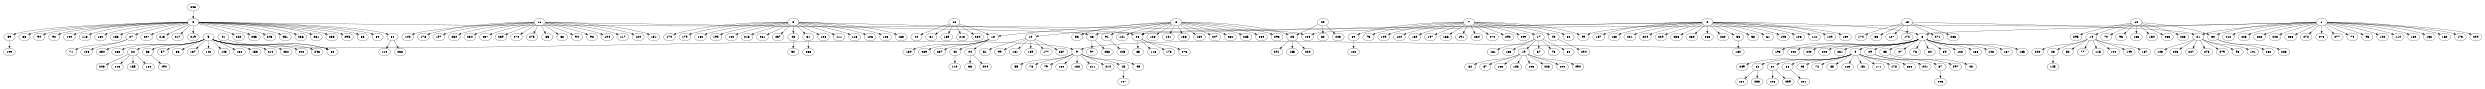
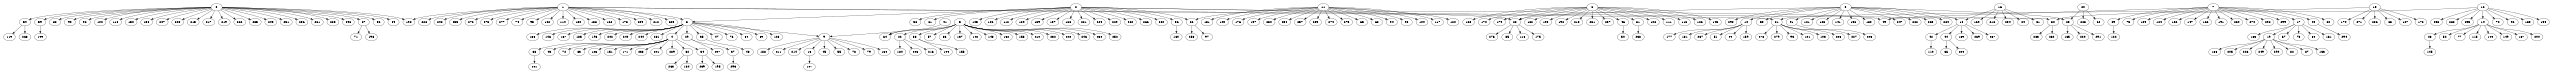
edge "208" -> "0": reversed
node "236": removed
edge "22" -> "155": now "33" -> "155"
node "178": removed
